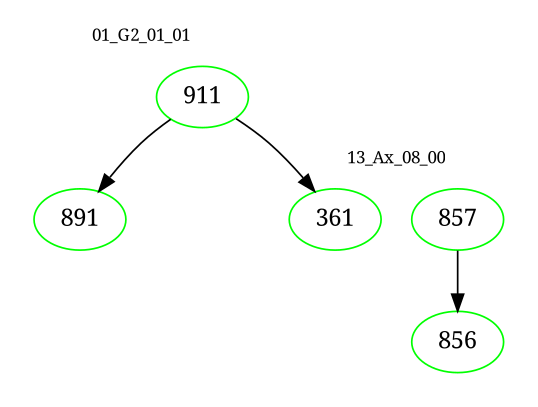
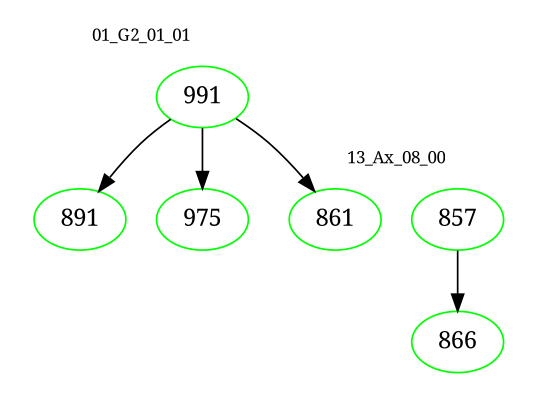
node "911": label "911" -> "991"
node "975": added
node "361": label "361" -> "861"
node "856": label "856" -> "866"
